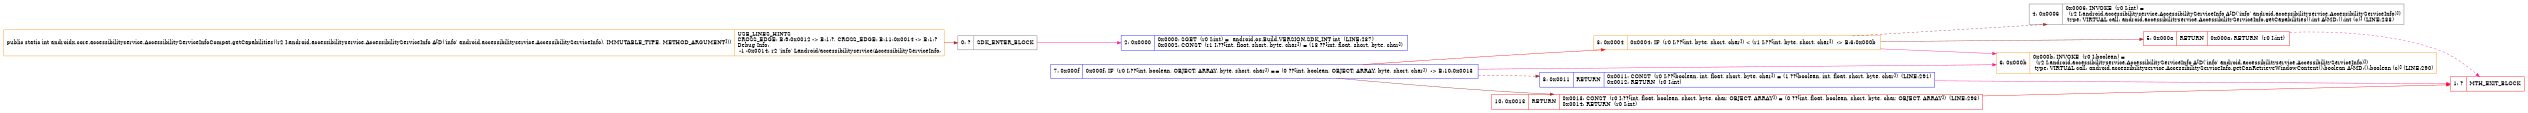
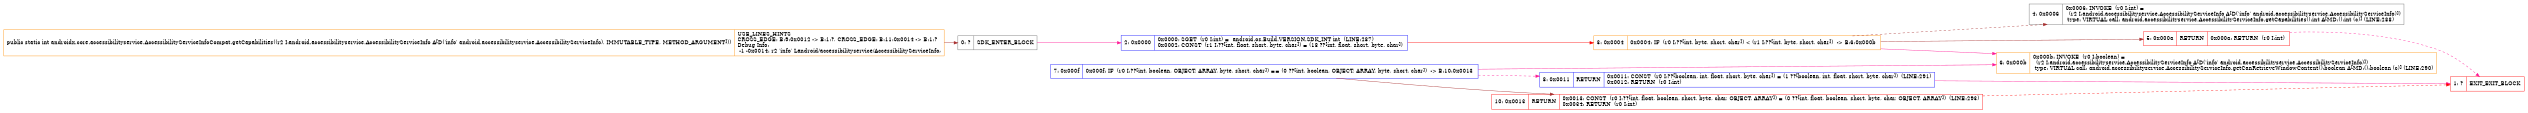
edge "7: 0x000f" -> "3: 0x0004": now "2: 0x0000" -> "3: 0x0004"
edge "7: 0x000f" -> "8: 0x0011": color brown -> deeppink
node "1: ?": text "MTH_EXIT_BLOCK" -> "EXIT_EXIT_BLOCK"
edge "10: 0x0013" -> "1: ?": style solid -> dashed
node "10: 0x0013": text "0x0014: RETURN  (r0 I:int)" -> "0x0034: RETURN  (r0 I:int)"
